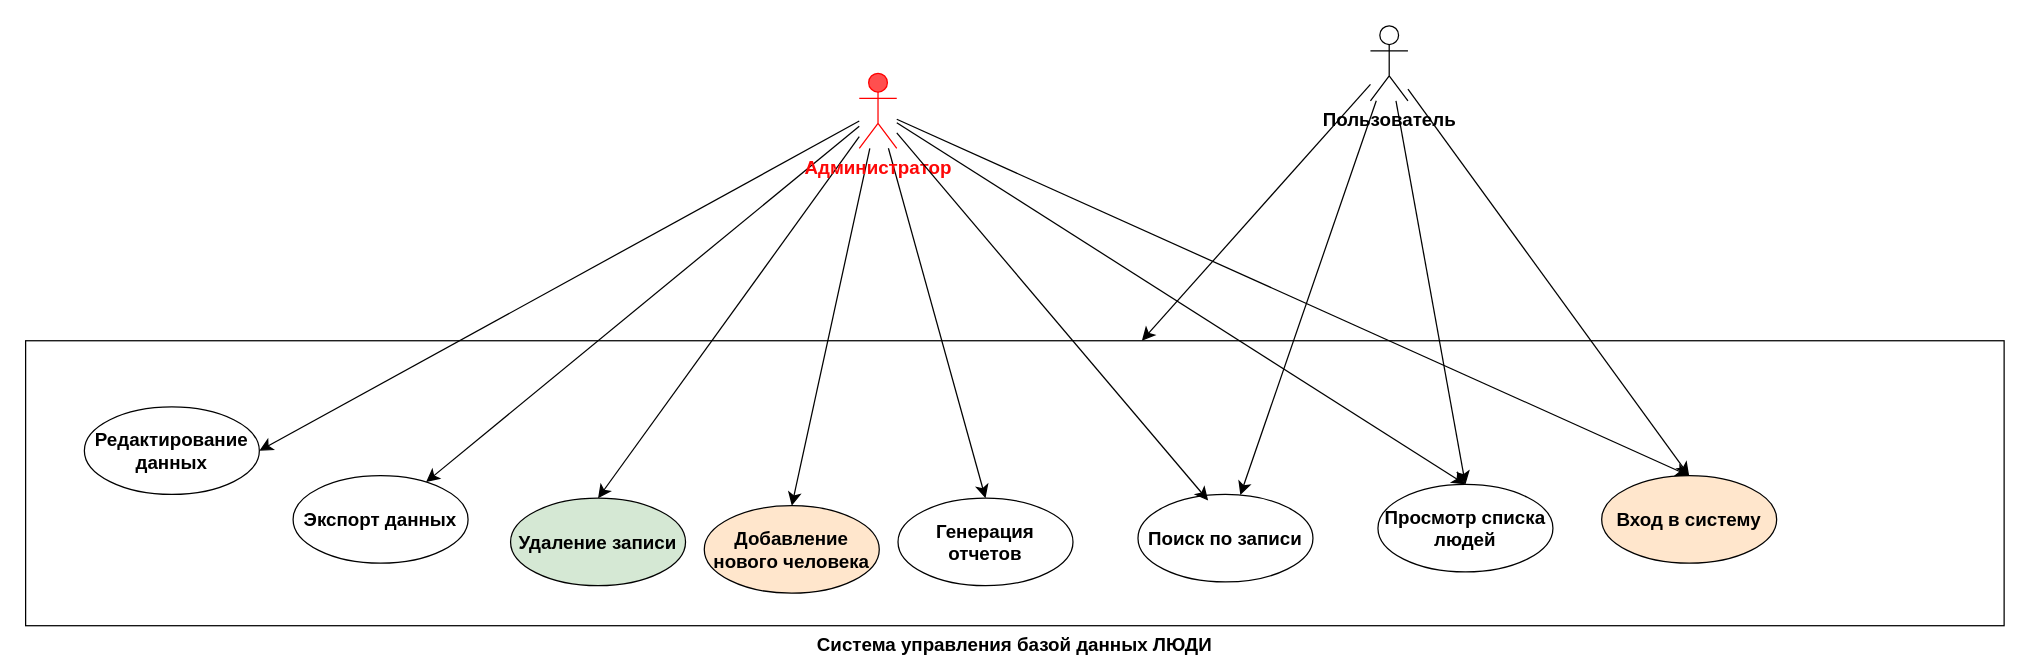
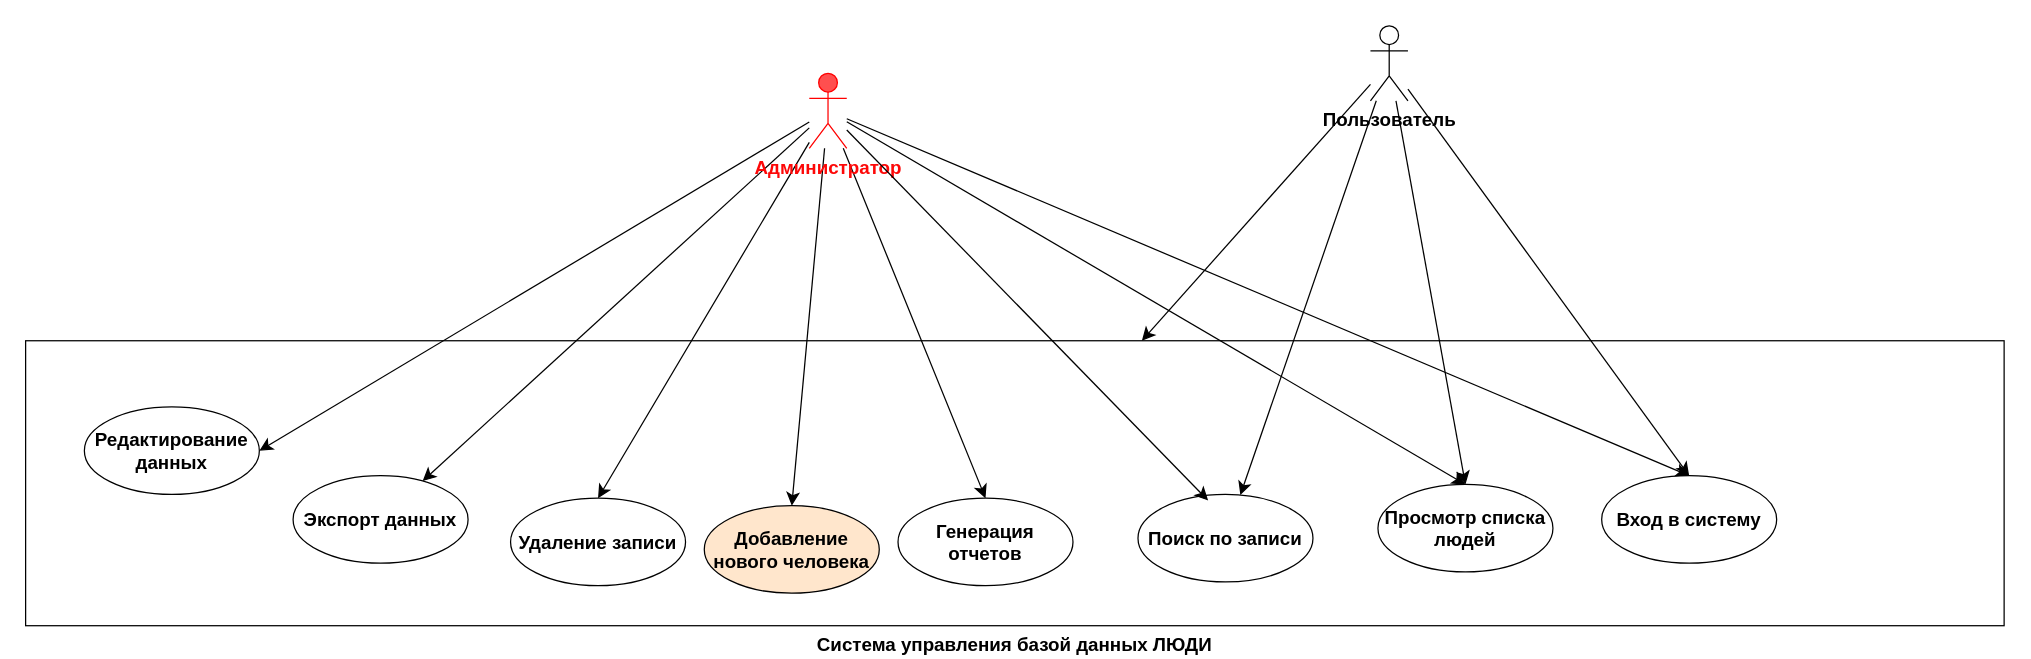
node "Администратор": moved (878, 111) -> (828, 111)
node "Вход в систему": fillcolor #ffe6cc -> #ffffff
node "Удаление записи": fillcolor #d5e8d4 -> #ffffff
